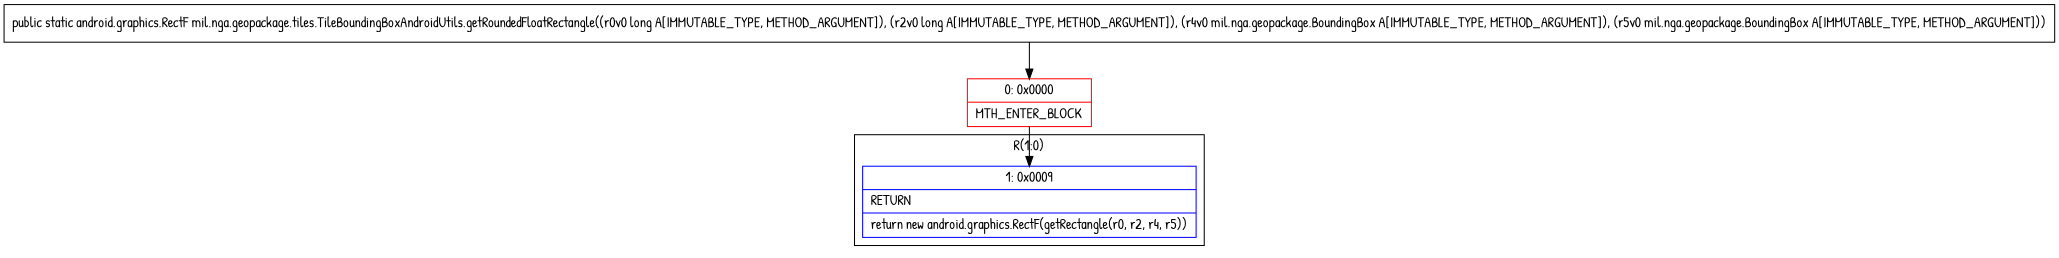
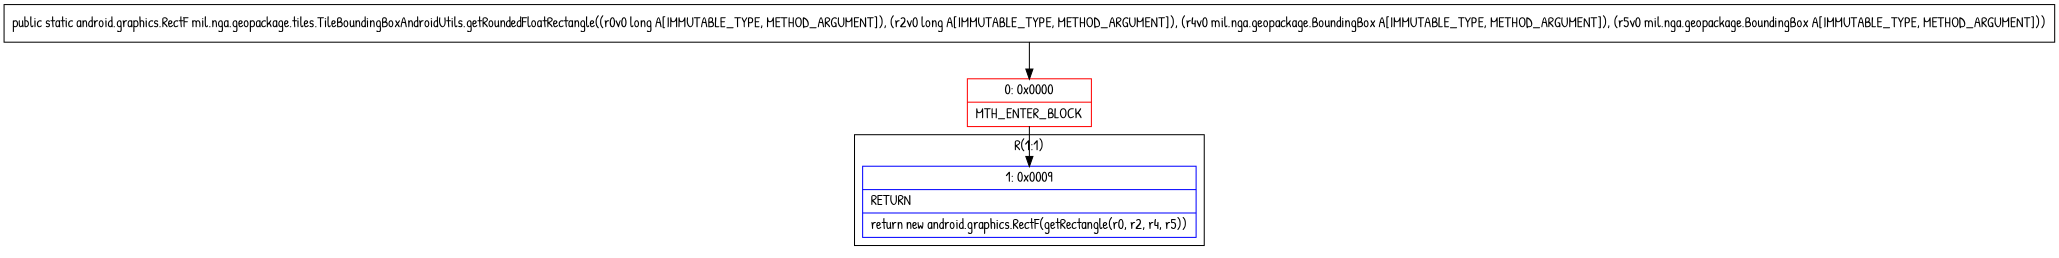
cluster "R(1:0)": label "R(1:0)" -> "R(1:1)"
